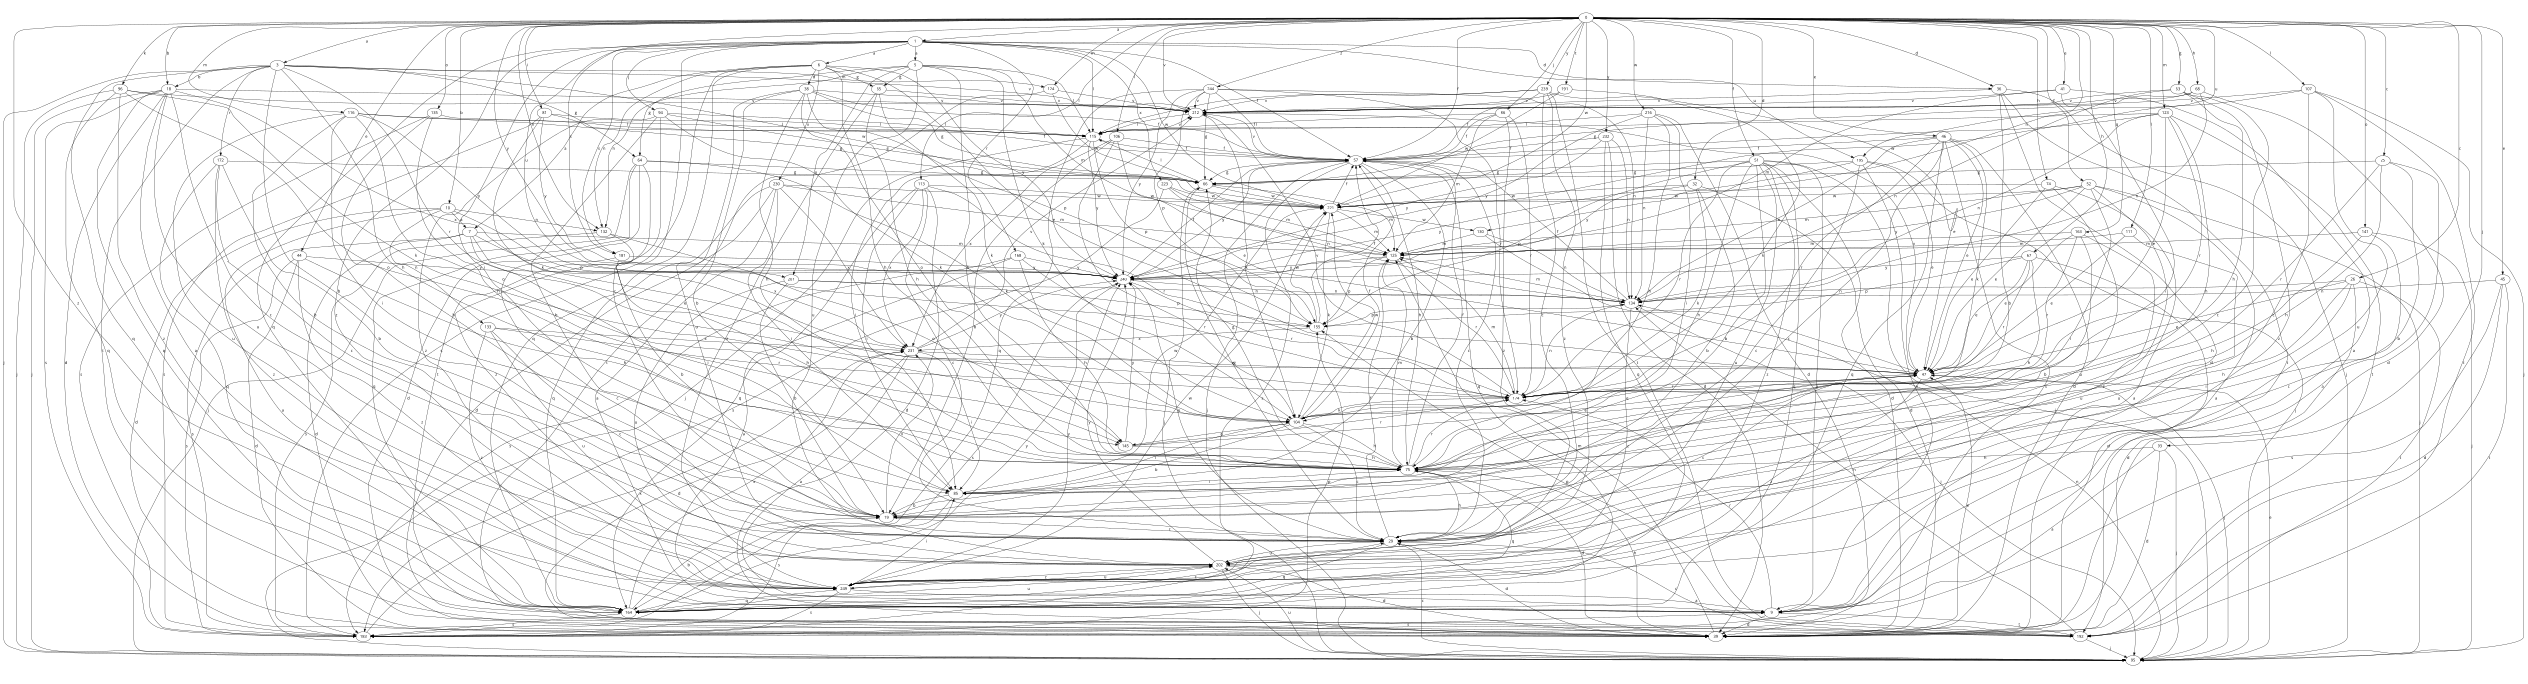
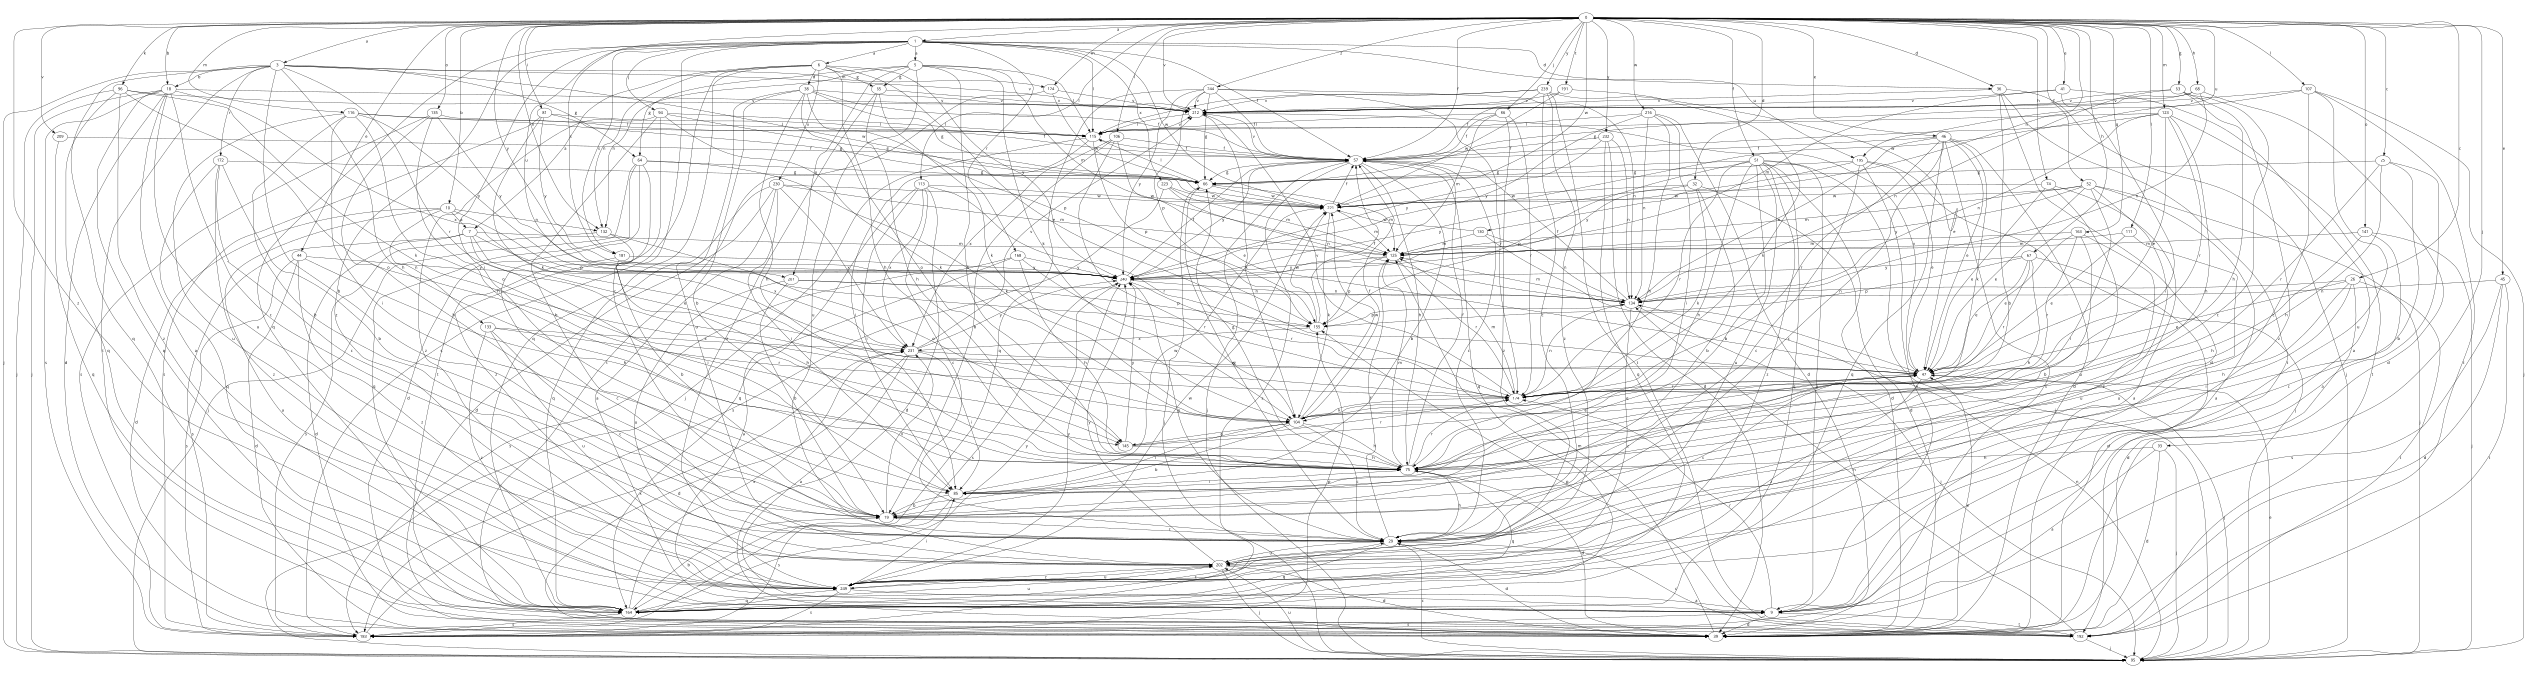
node "209": added
edge "115" -> "240": now "135" -> "240"
edge "221" -> "130": reversed
edge "39" -> "75": removed, label "h"
